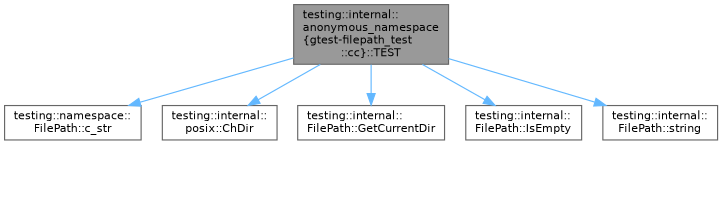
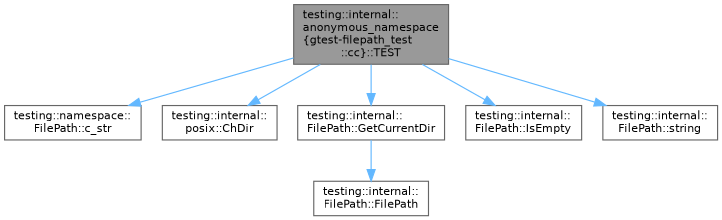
node "testing::internal:: FilePath::FilePath": added
